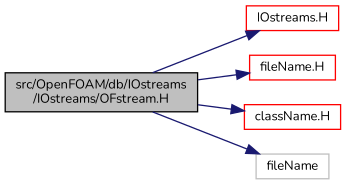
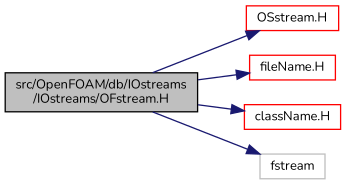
node "IOstreams.H": label "IOstreams.H" -> "OSstream.H"
node "fileName": label "fileName" -> "fstream"
